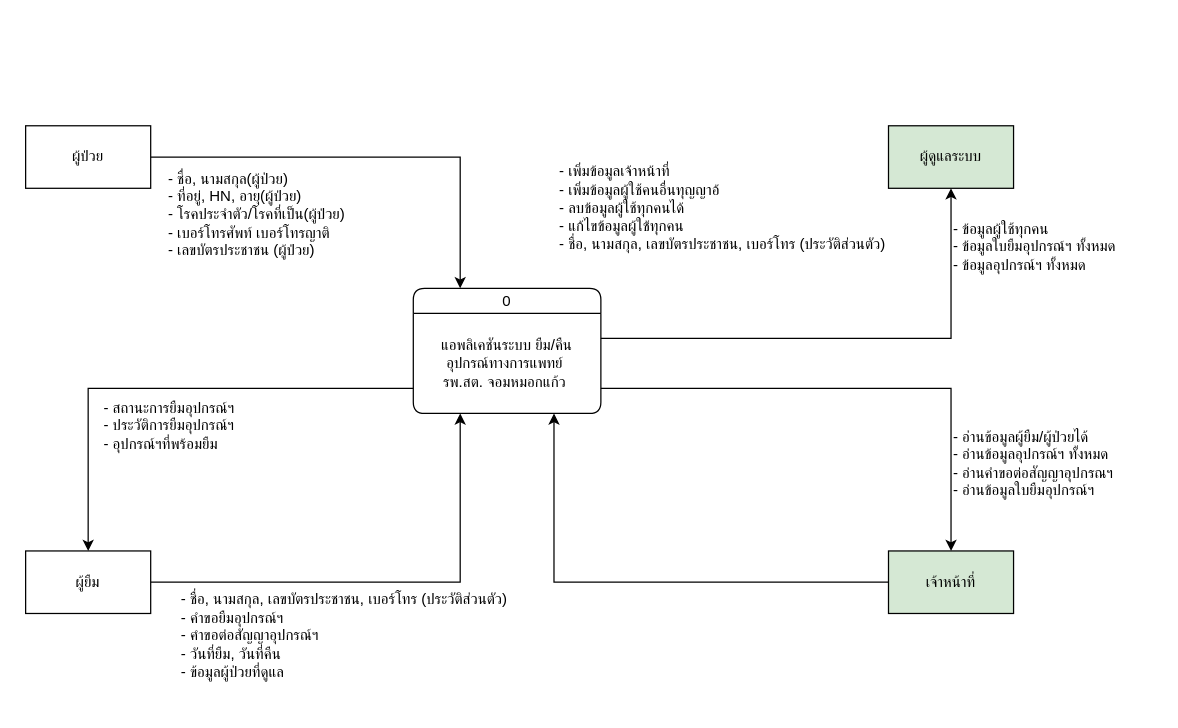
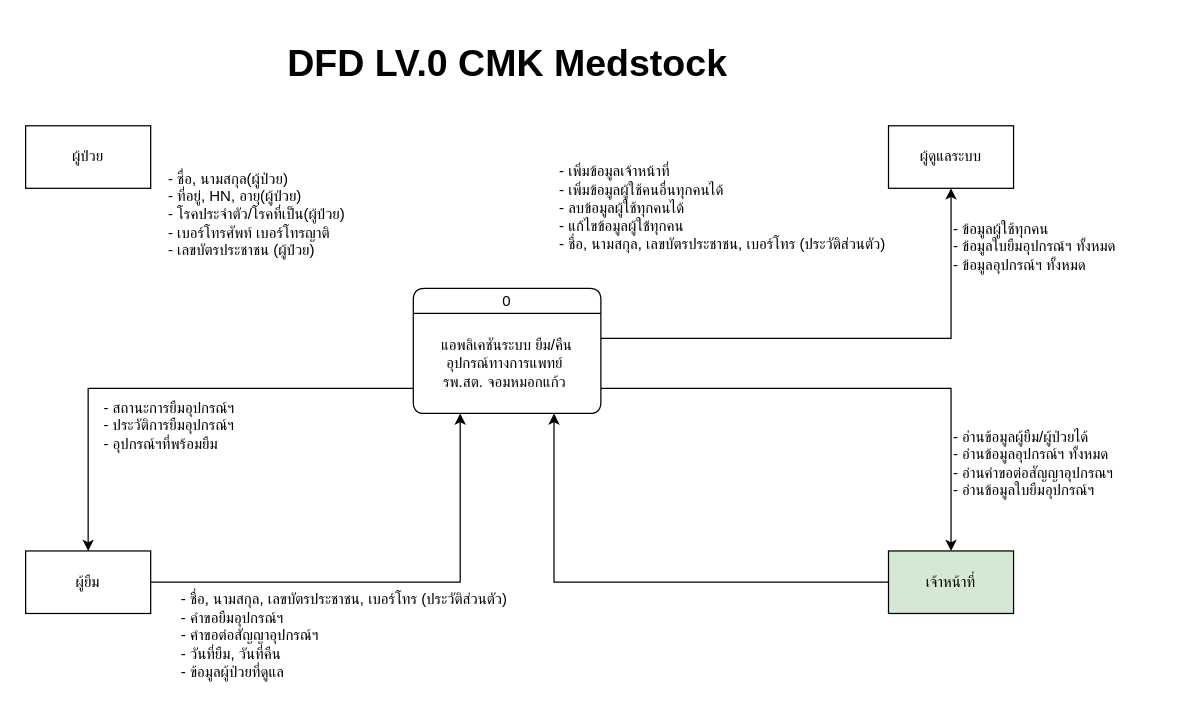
node "DFD LV.0 CMK Medstock": added
edge "ผู้ป่วย" -> "0": removed
node "ผู้ดูแลระบบ": fillcolor #d5e8d4 -> #ffffff
node "- เพิ่มข้อมูลเจ้าหน้าที่ - เพิ่มข้อมูลผู้ใช้คนอื่นทุญญาอ้ - ลบข้อมูลผู้ใช้ทุกคนได้ - แก้ไขข้อมูลผู้ใช้ทุกคน - ชื่อ, นามสกุล, เลขบัตรประชาชน, เบอร์โทร (ประวัติส่วนตัว)": label "- เพิ่มข้อมูลเจ้าหน้าที่ - เพิ่มข้อมูลผู้ใช้คนอื่นทุญญาอ้ - ลบข้อมูลผู้ใช้ทุกคนได้ - แก้ไขข้อมูลผู้ใช้ทุกคน - ชื่อ, นามสกุล, เลขบัตรประชาชน, เบอร์โทร (ประวัติส่วนตัว)" -> "- เพิ่มข้อมูลเจ้าหน้าที่ - เพิ่มข้อมูลผู้ใช้คนอื่นทุกคนได้ - ลบข้อมูลผู้ใช้ทุกคนได้ - แก้ไขข้อมูลผู้ใช้ทุกคน - ชื่อ, นามสกุล, เลขบัตรประชาชน, เบอร์โทร (ประวัติส่วนตัว)"
